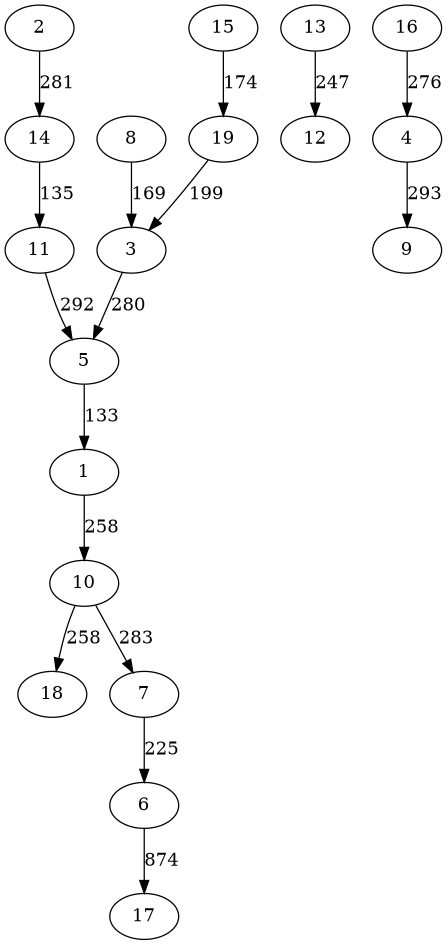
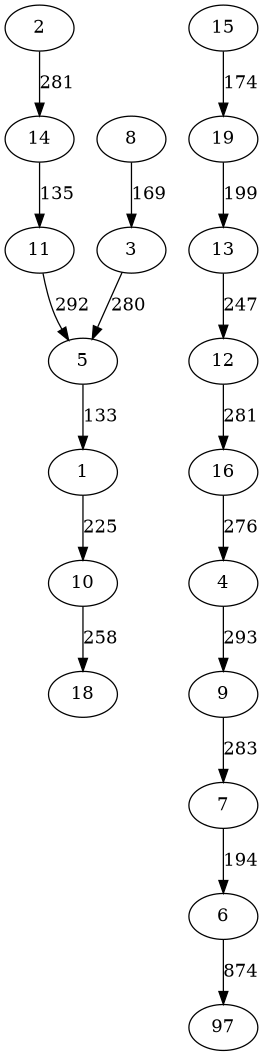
edge "19" -> "3": now "19" -> "13"
edge "12" -> "16": added, label "281"
edge "1" -> "10": label "258" -> "225"
edge "10" -> "7": now "9" -> "7"
edge "7" -> "6": label "225" -> "194"
node "17": label "17" -> "97"
